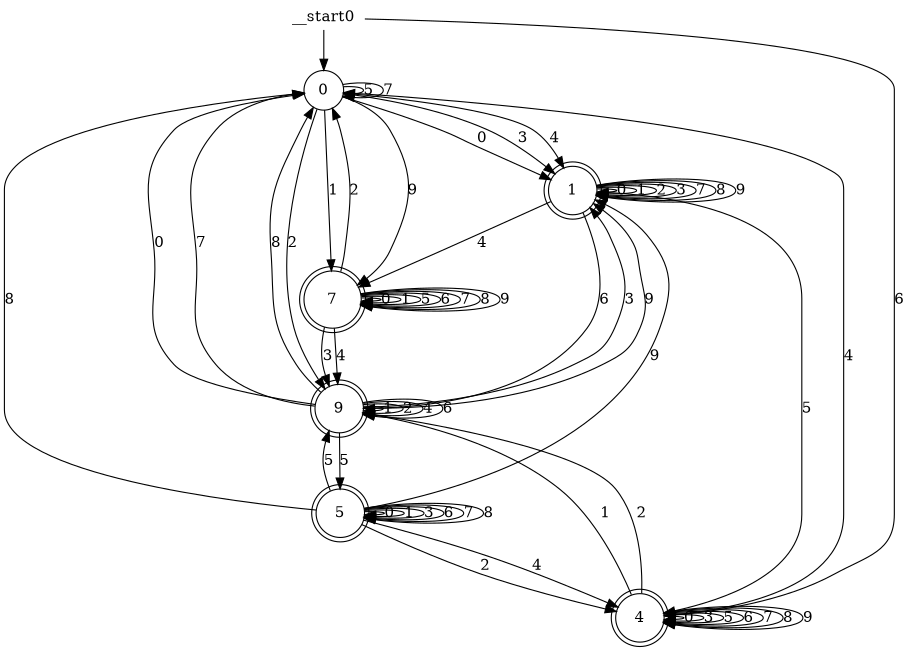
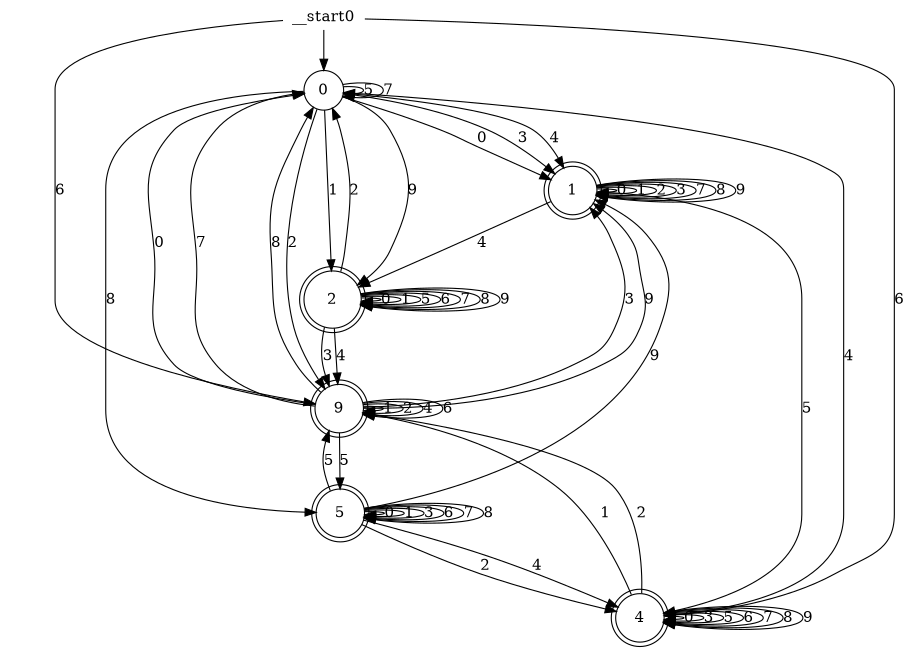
node "7": label "7" -> "2"
edge "5" -> "0": reversed
edge "1" -> "9": now "__start0" -> "9"
